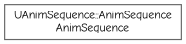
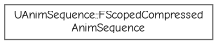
node "UAnimSequence::AnimSequence AnimSequence": label "UAnimSequence::AnimSequence AnimSequence" -> "UAnimSequence::FScopedCompressed AnimSequence"
